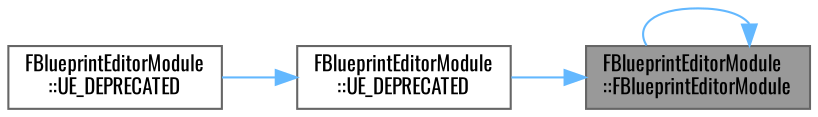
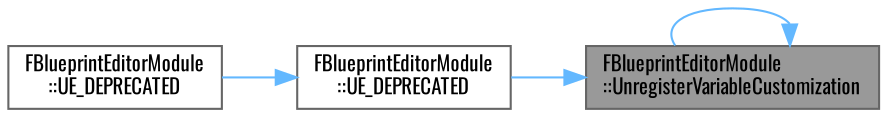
node "FBlueprintEditorModule ::FBlueprintEditorModule": label "FBlueprintEditorModule ::FBlueprintEditorModule" -> "FBlueprintEditorModule ::UnregisterVariableCustomization"
